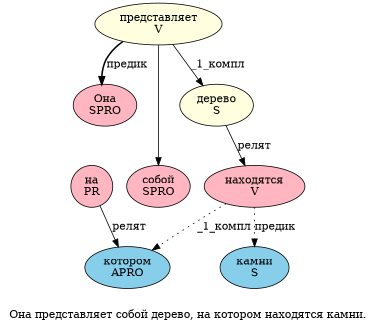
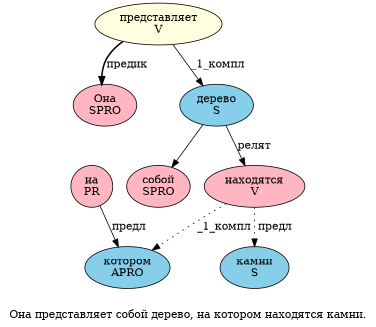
edge "представляет V" -> "собой SPRO": now "дерево S" -> "собой SPRO"
node "дерево S": fillcolor lightyellow -> skyblue
edge "на PR" -> "котором APRO": label "релят" -> "предл"
edge "находятся V" -> "камни S": label "предик" -> "предл"
